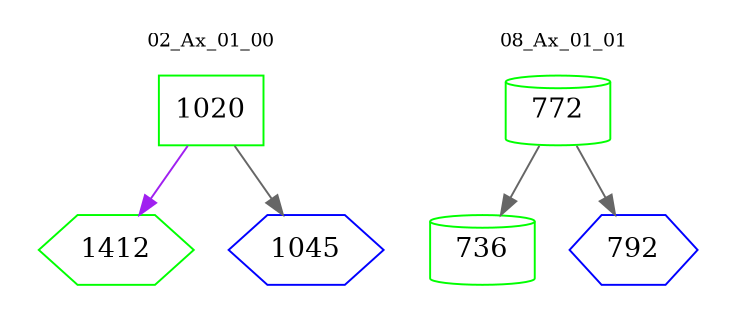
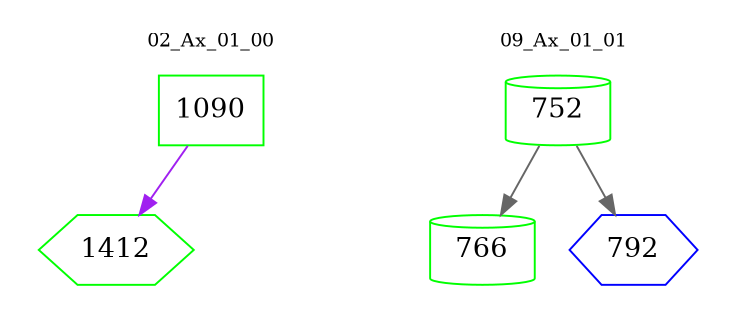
cluster "08_Ax_01_01": label "08_Ax_01_01" -> "09_Ax_01_01"
node "1020": label "1020" -> "1090"
node "772": label "772" -> "752"
node "1045": removed
node "736": label "736" -> "766"
